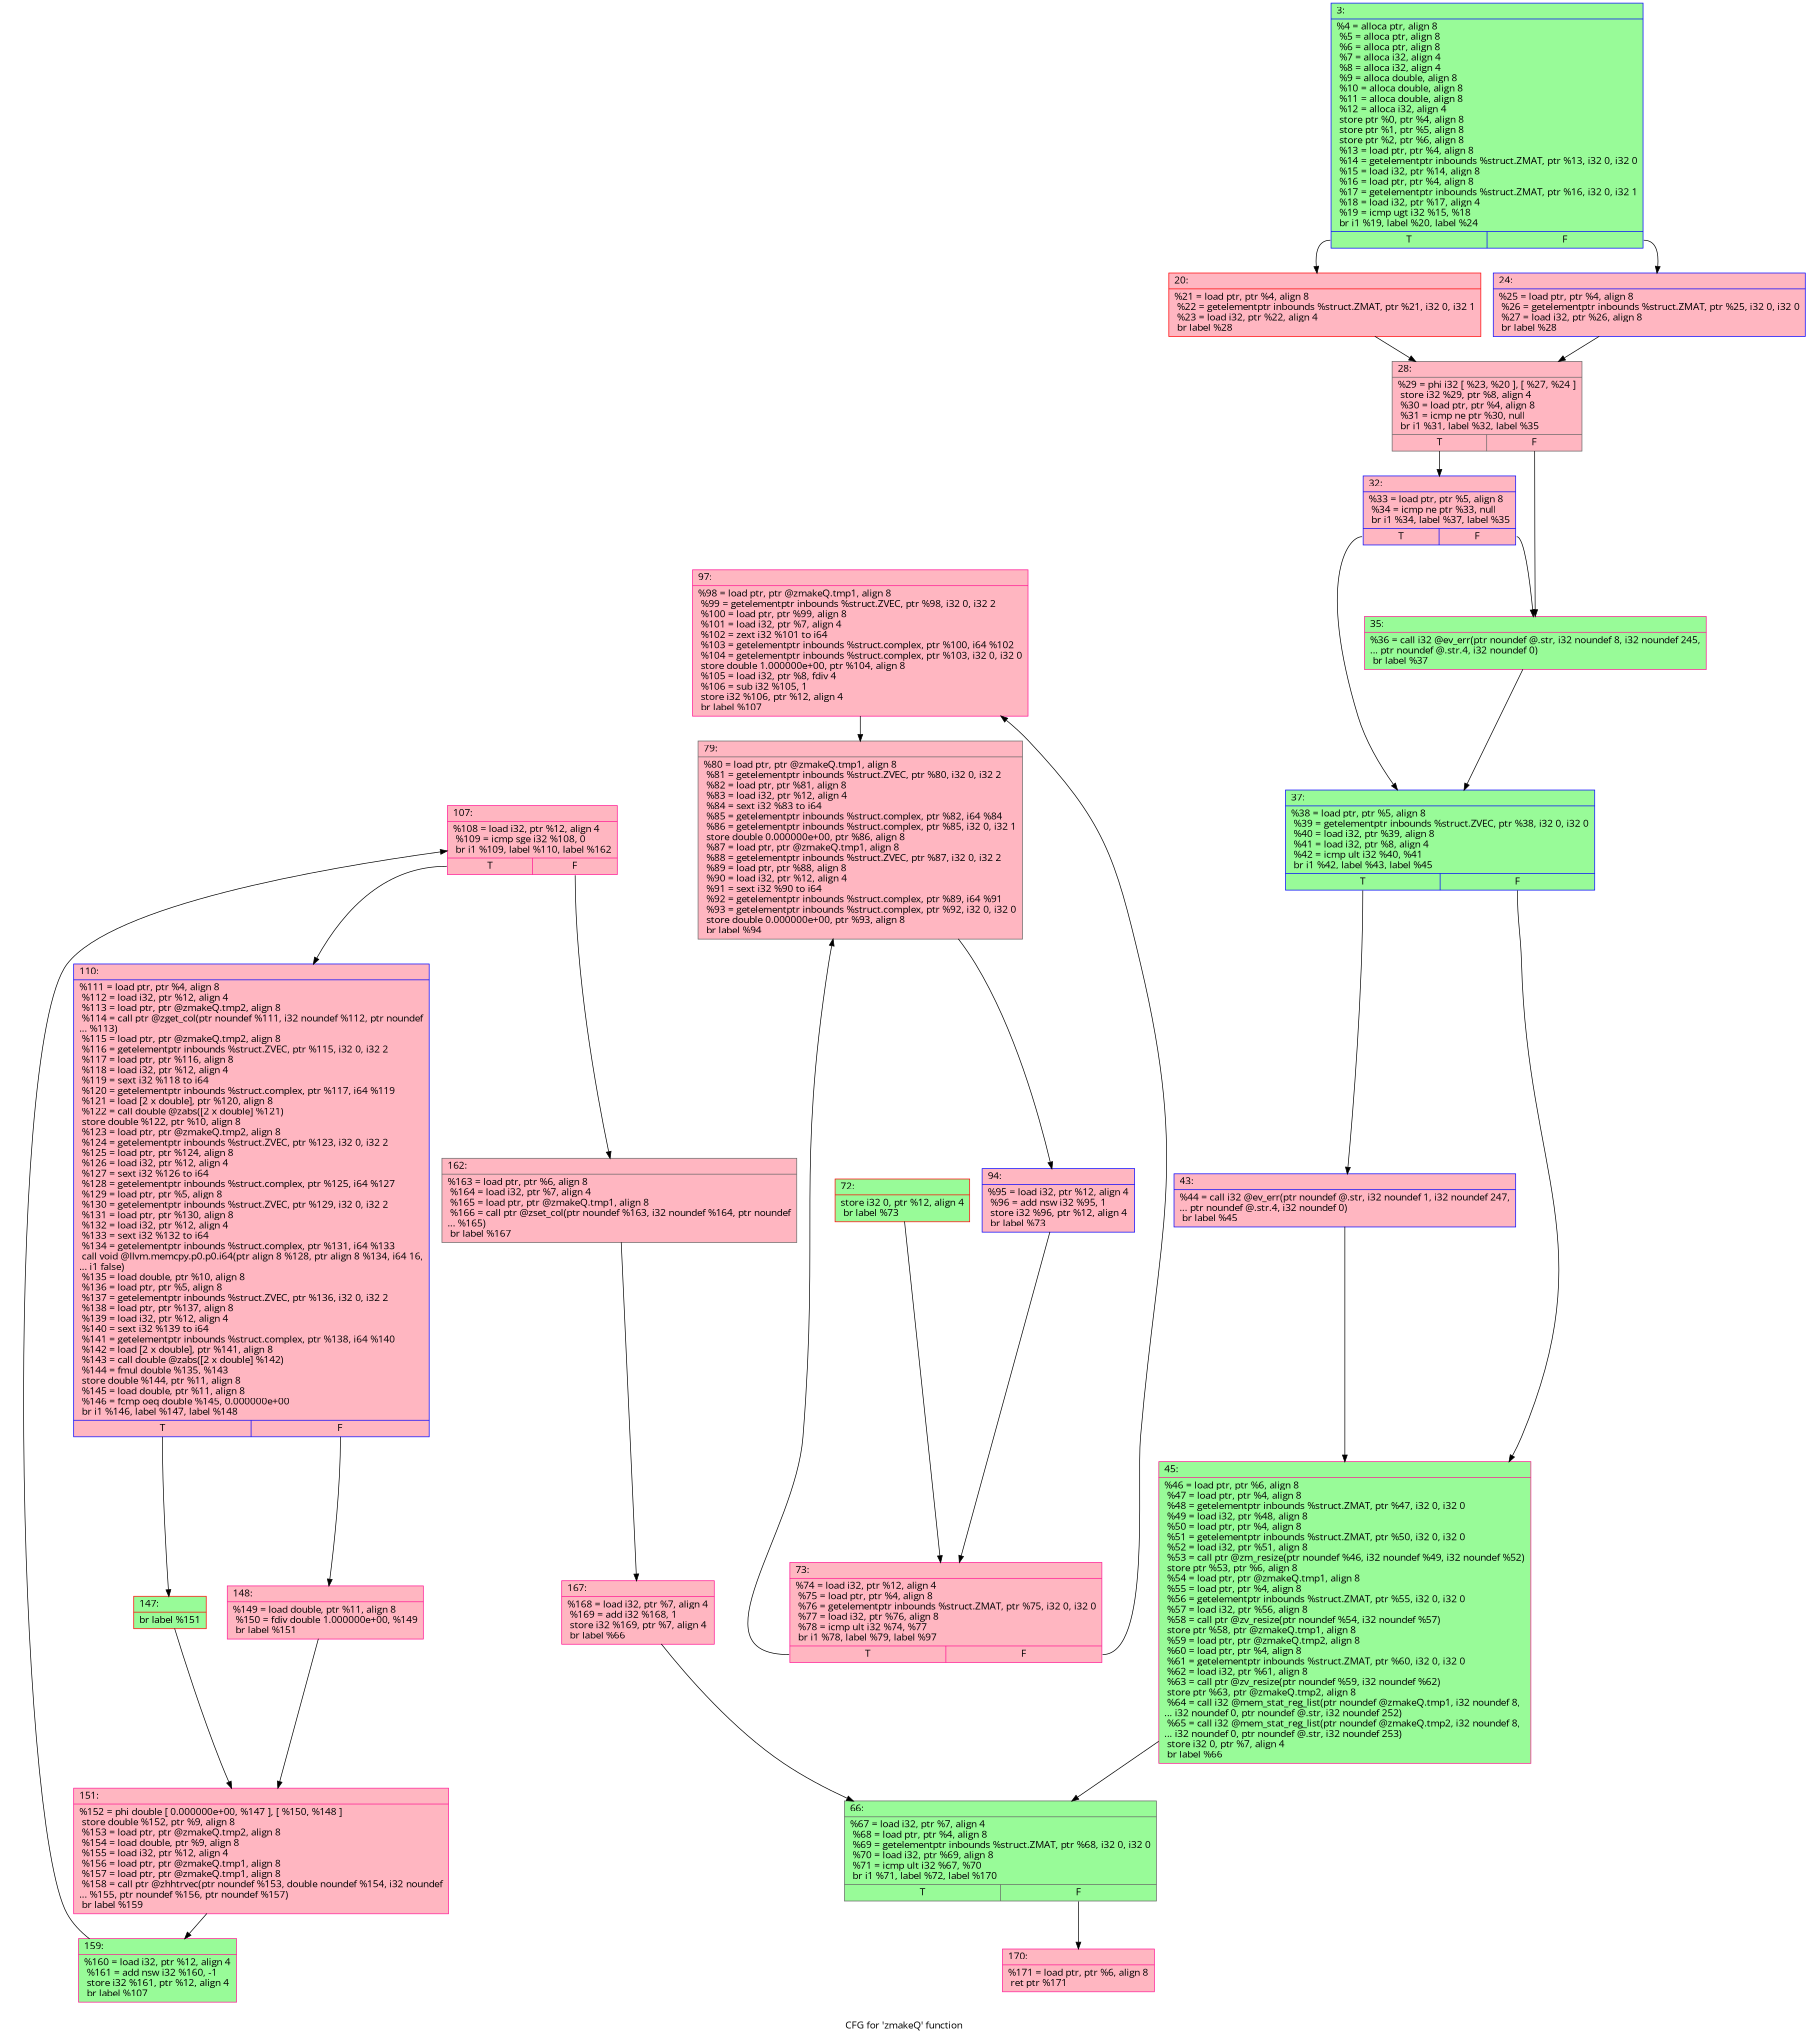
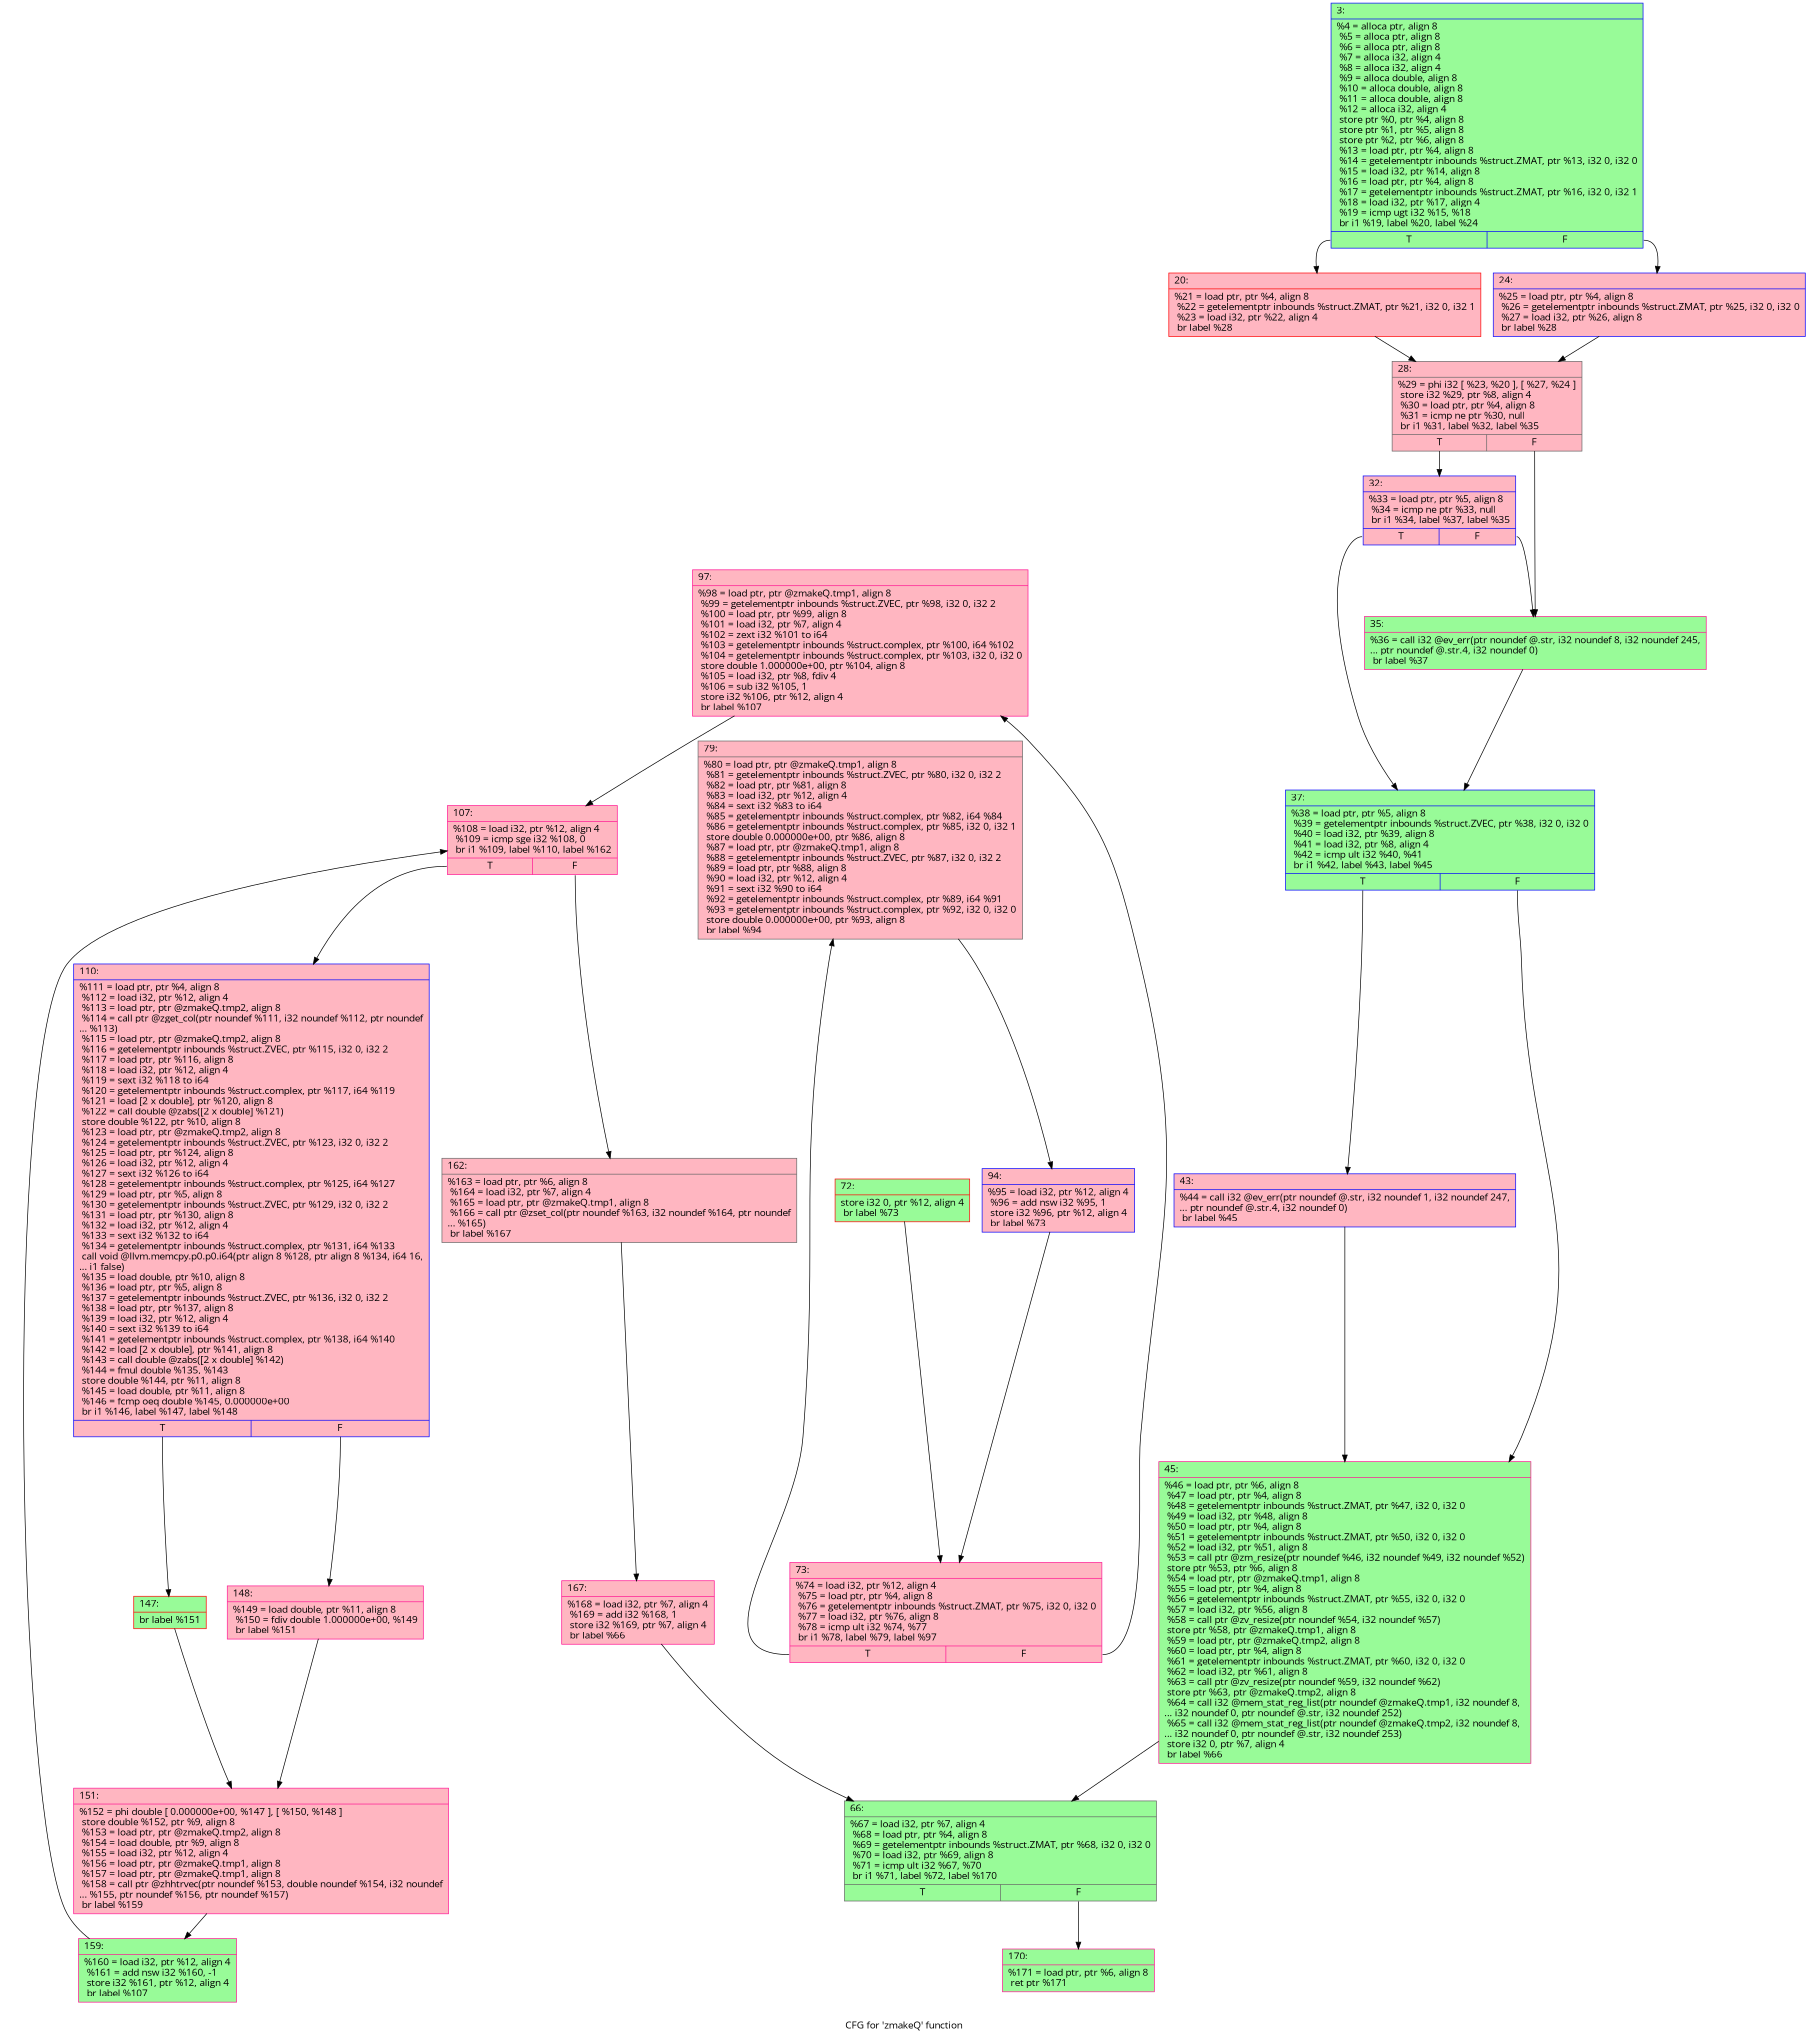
edge "97:" -> "79:": now "97:" -> "107:"
node "170:": fillcolor lightpink -> palegreen
